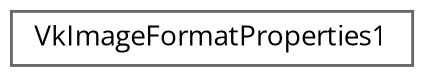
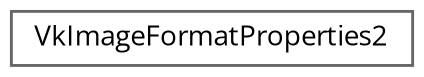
node "VkImageFormatProperties1": label "VkImageFormatProperties1" -> "VkImageFormatProperties2"
